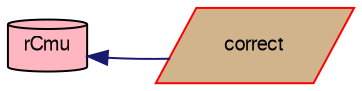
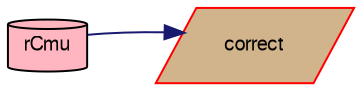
edge "correct" -> "rCmu": reversed
